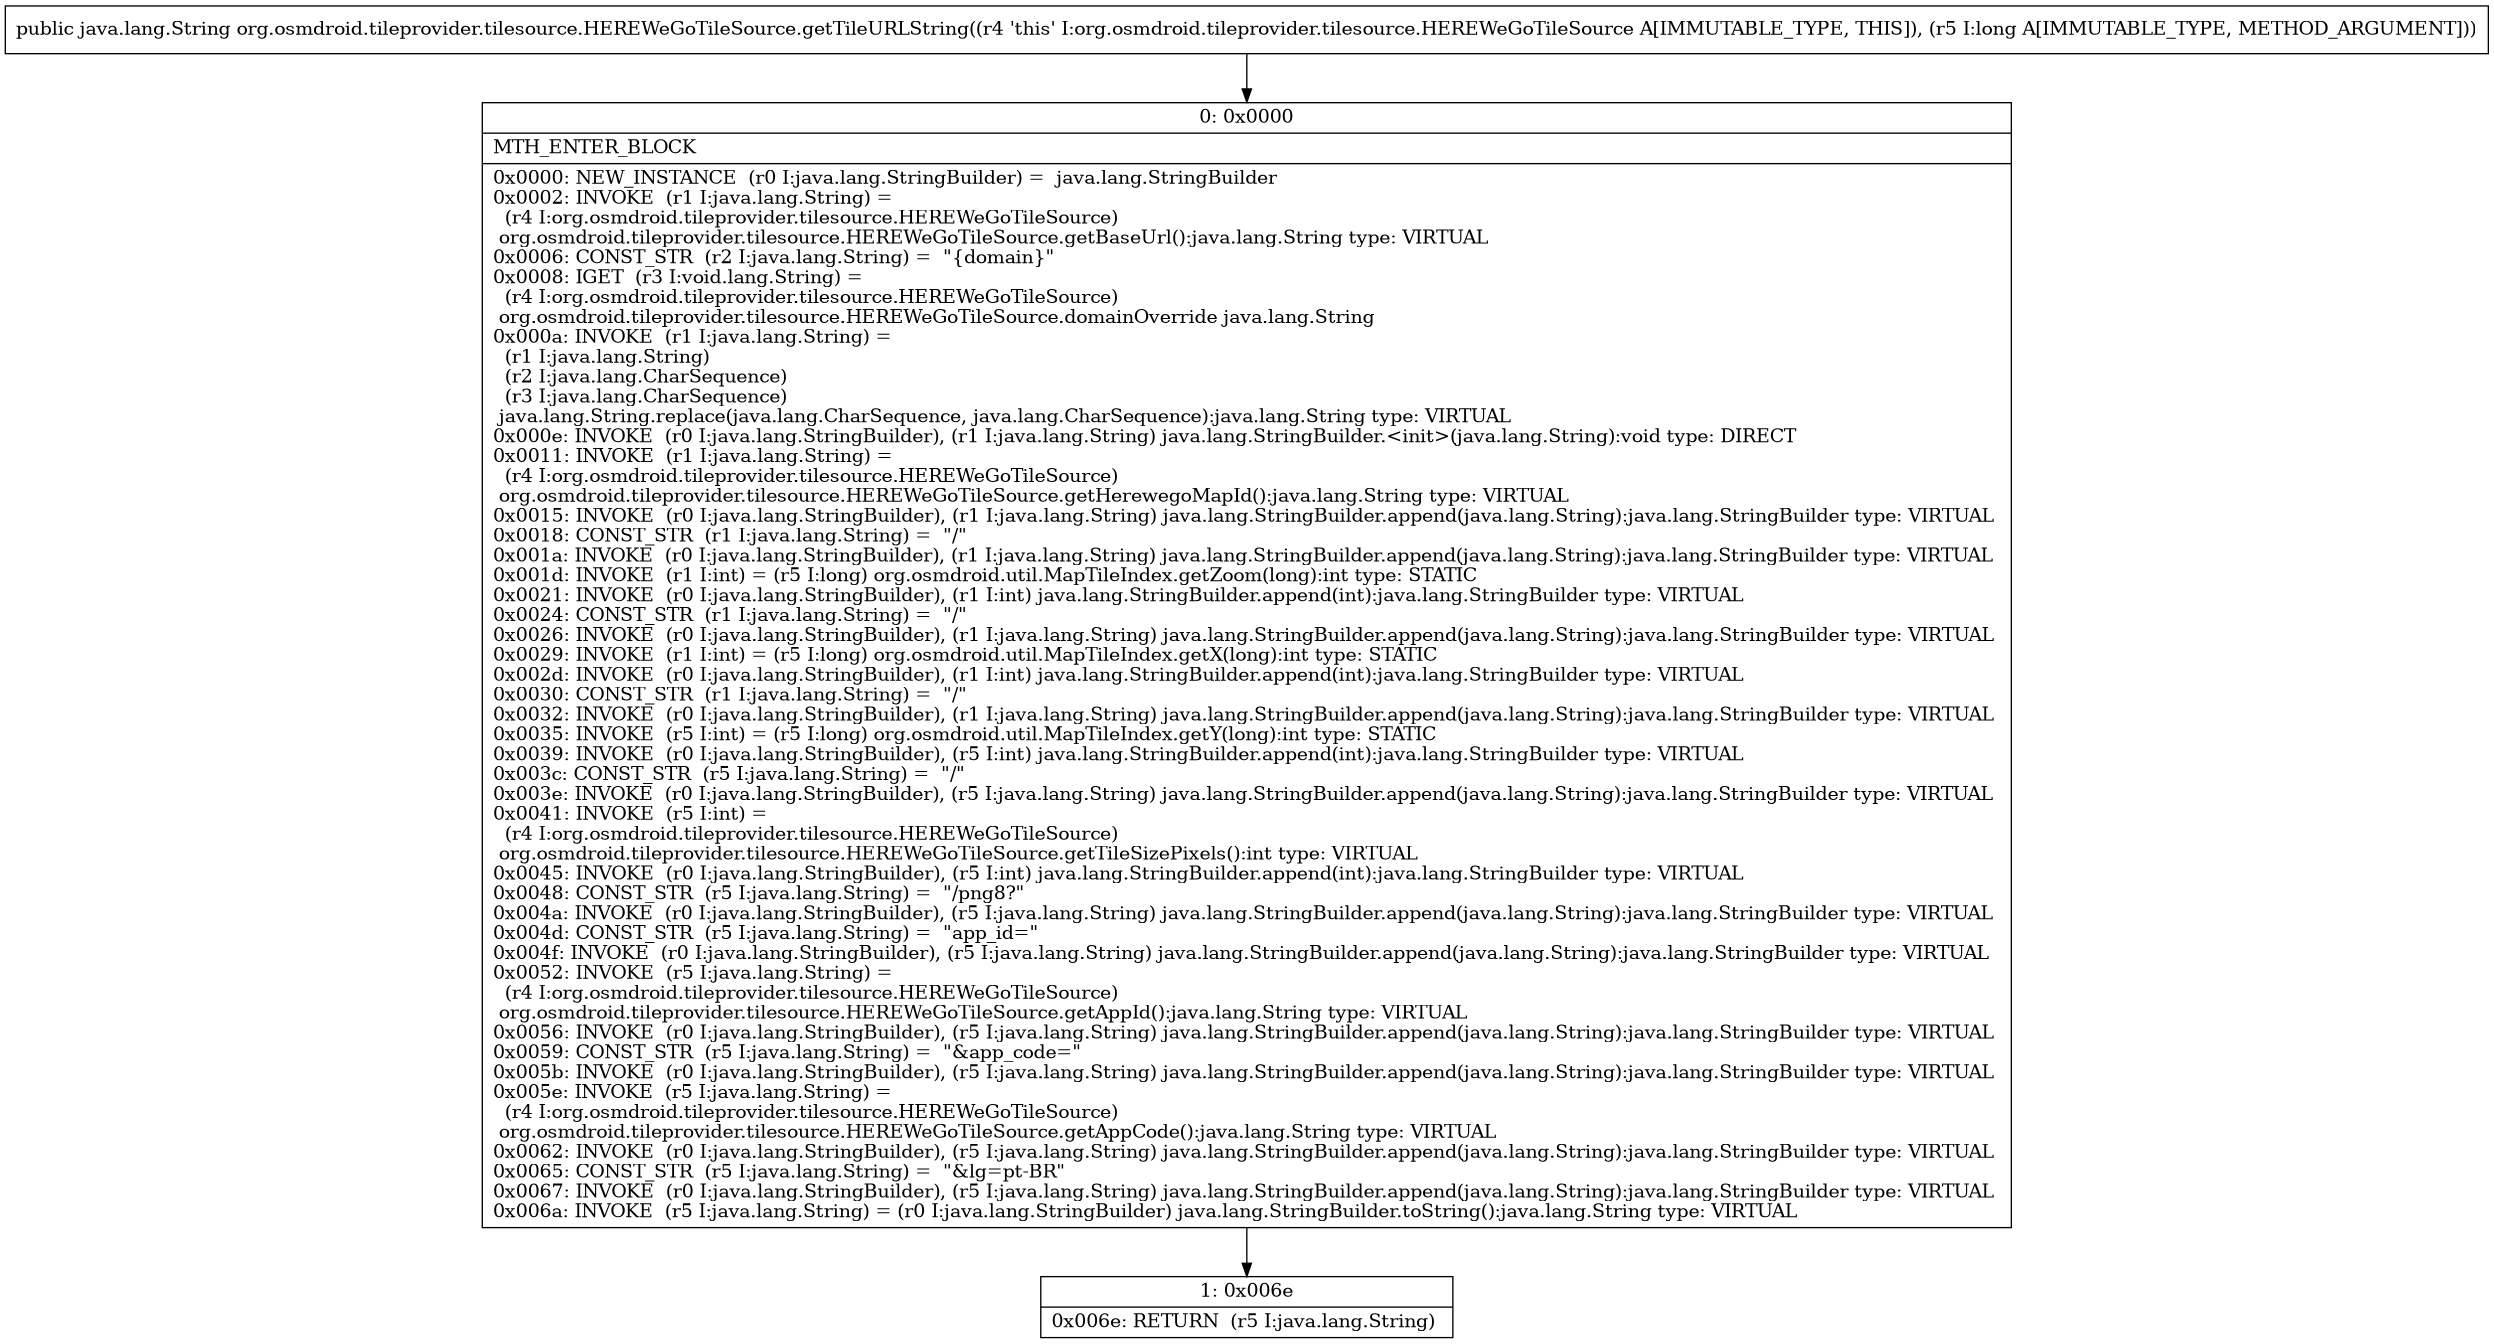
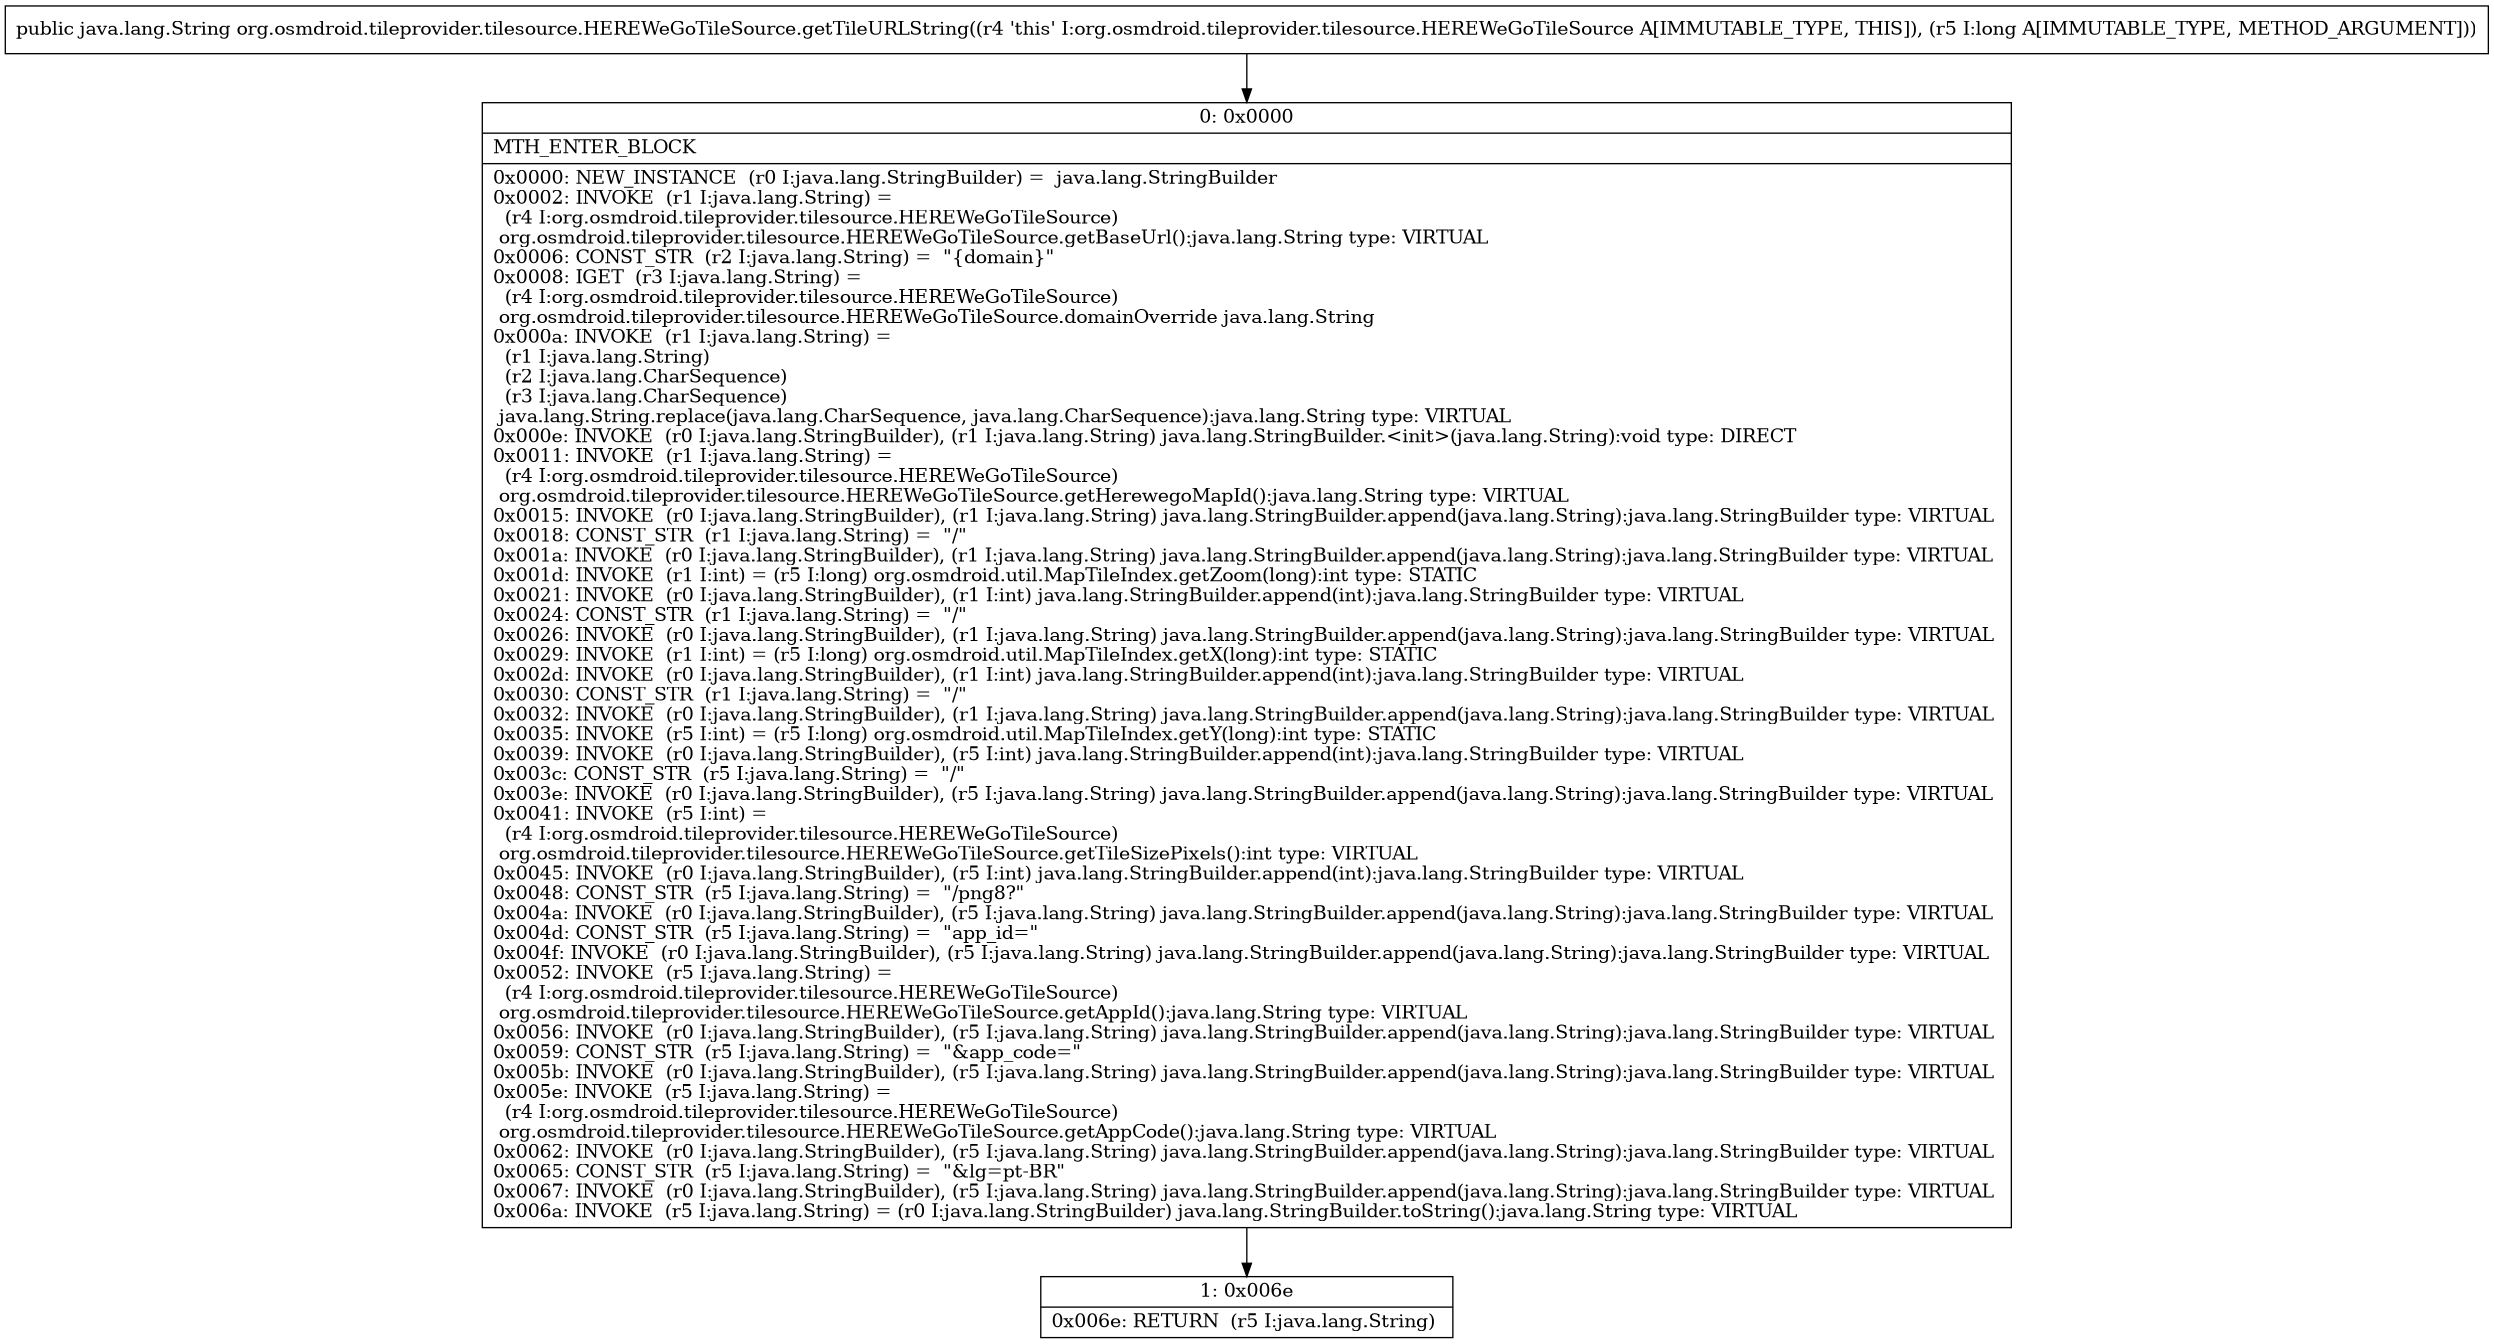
node "0: 0x0000": text "0x0008: IGET  (r3 I:void.lang.String) =" -> "0x0008: IGET  (r3 I:java.lang.String) ="
